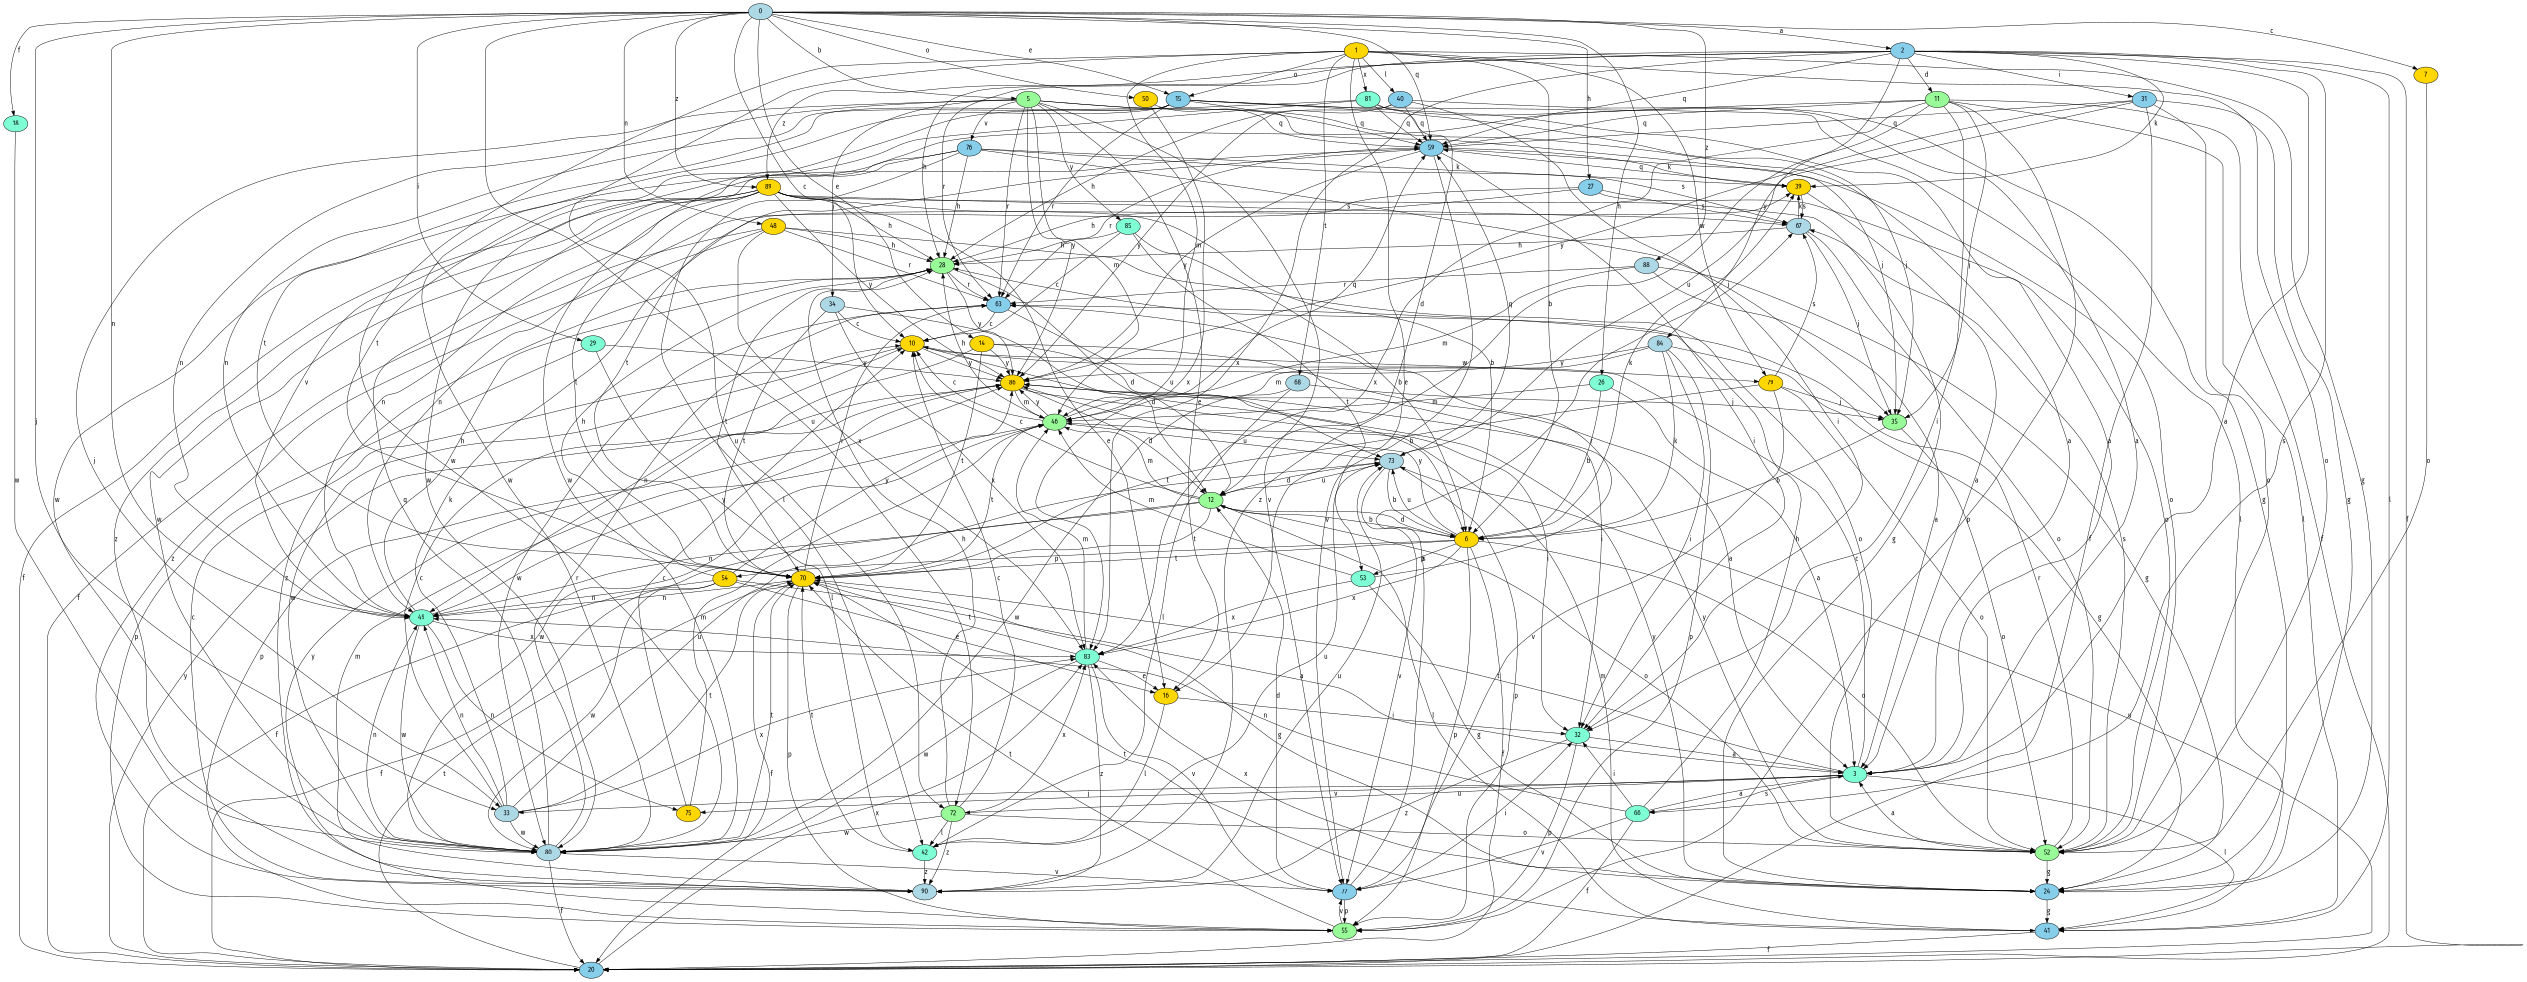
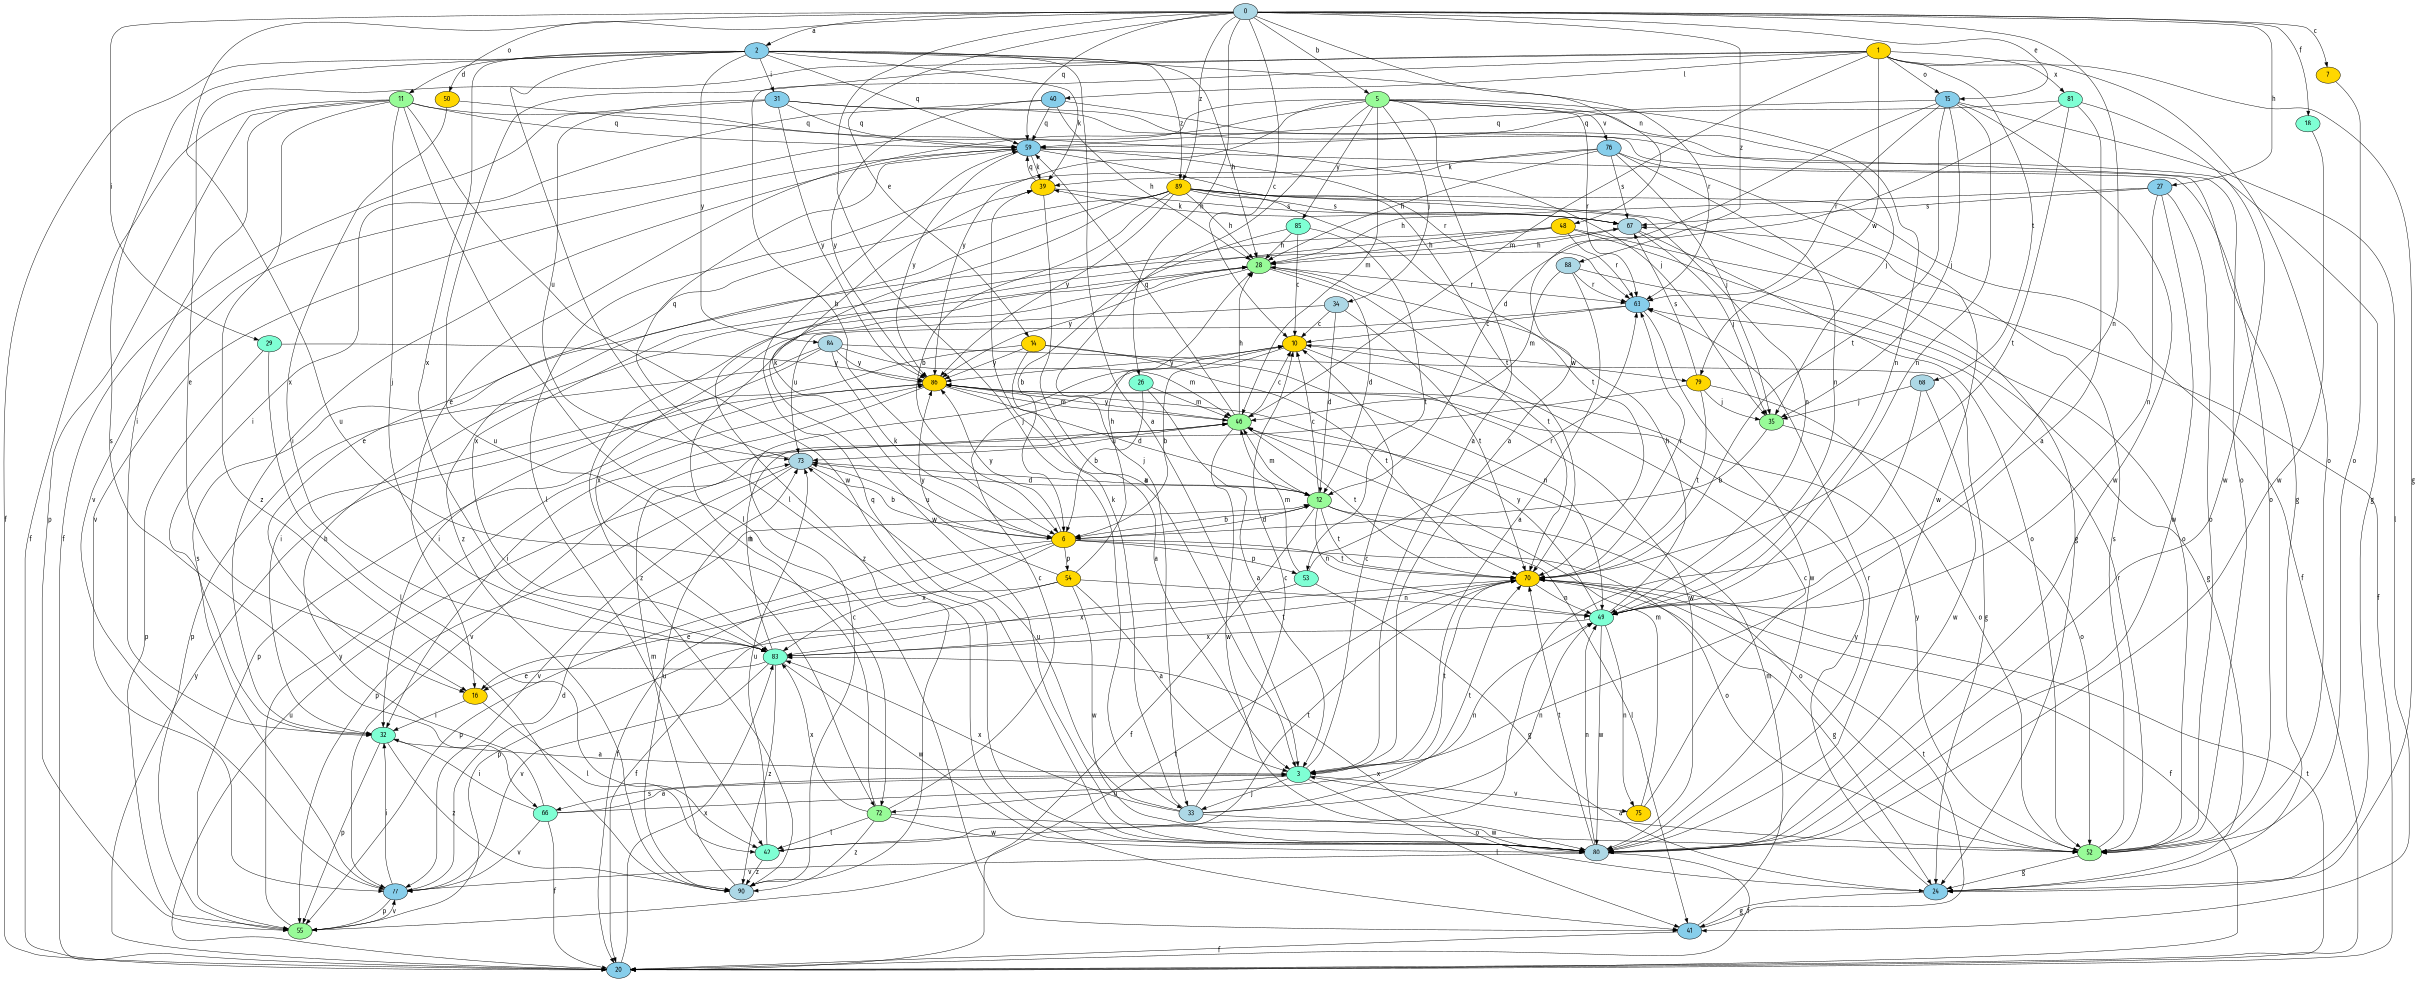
edge "1" -> "80": now "27" -> "80"
edge "76" -> "49": label "v" -> "n"
edge "11" -> "83": label "x" -> "j"
